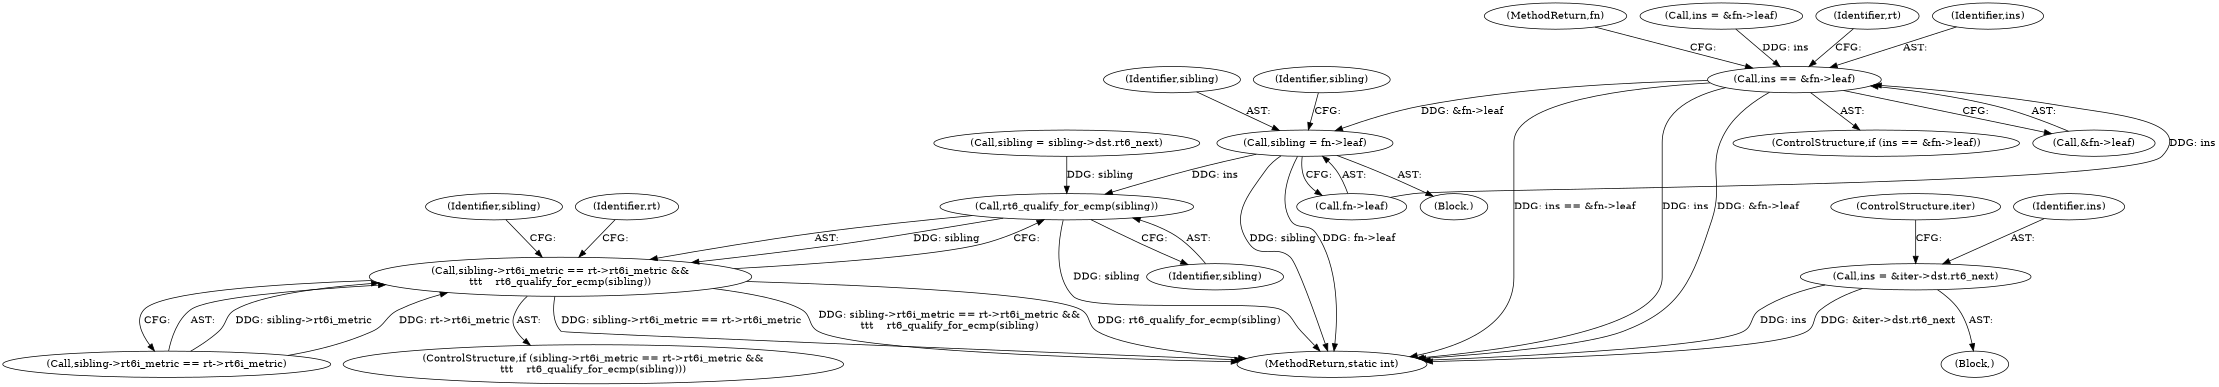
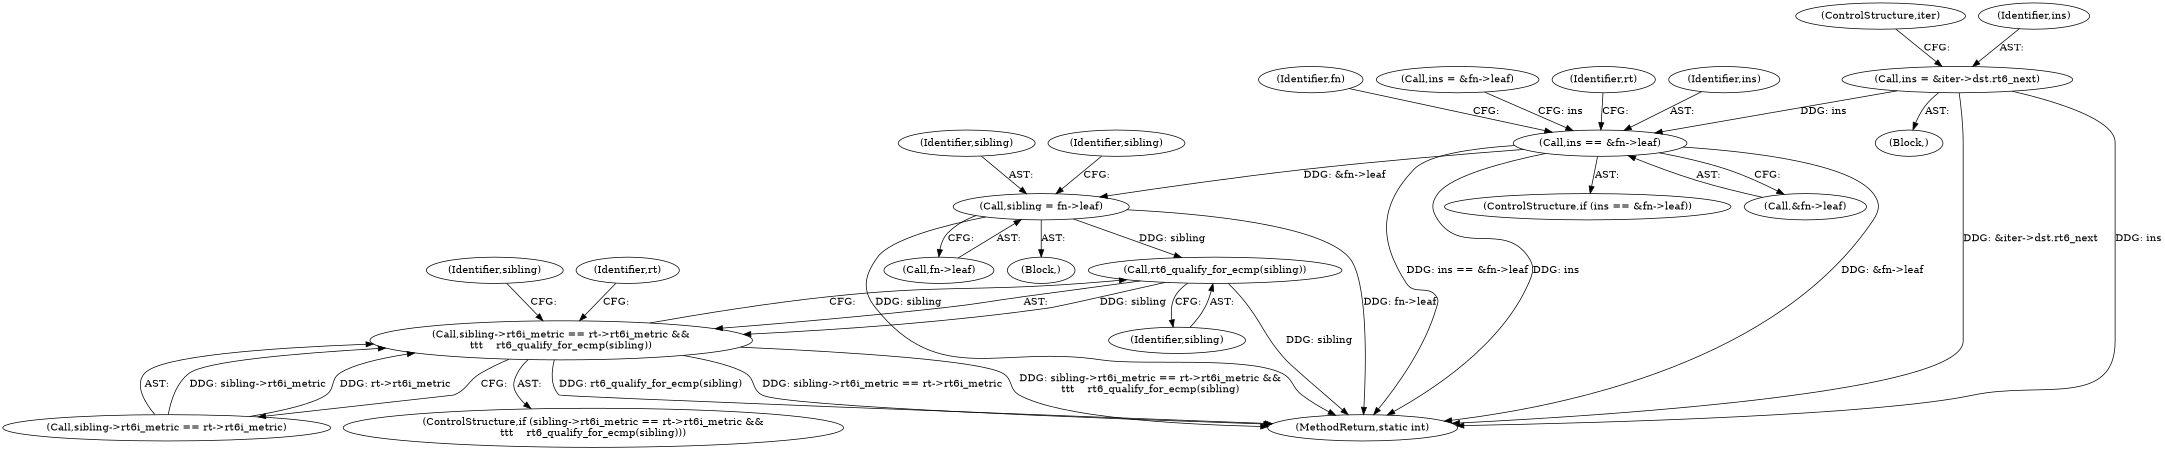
node "(MethodReturn,fn)": label "(MethodReturn,fn)" -> "(Identifier,fn)"
edge "(Call,ins = &fn->leaf)" -> "(Call,ins == &fn->leaf)": label "DDG: ins" -> "CFG: ins"
node "(Call,sibling = sibling->dst.rt6_next)": removed
edge "(Call,sibling = fn->leaf)" -> "(Call,rt6_qualify_for_ecmp(sibling))": label "DDG: ins" -> "DDG: sibling"
edge "(Call,fn->leaf)" -> "(Call,ins == &fn->leaf)": now "(Call,ins = &iter->dst.rt6_next)" -> "(Call,ins == &fn->leaf)"
